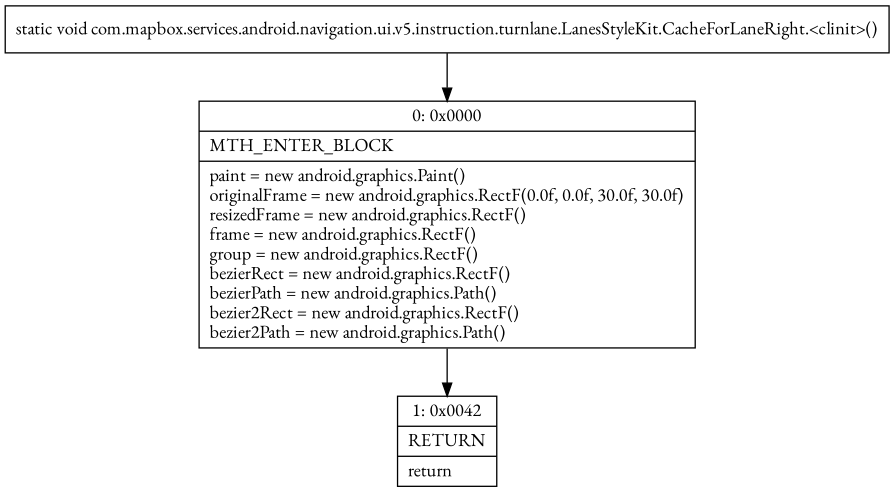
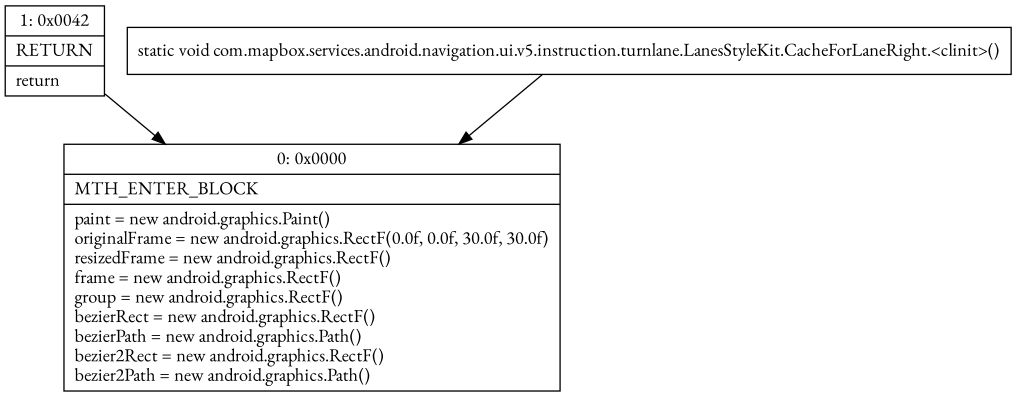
edge "0: 0x0000" -> "1: 0x0042": reversed
